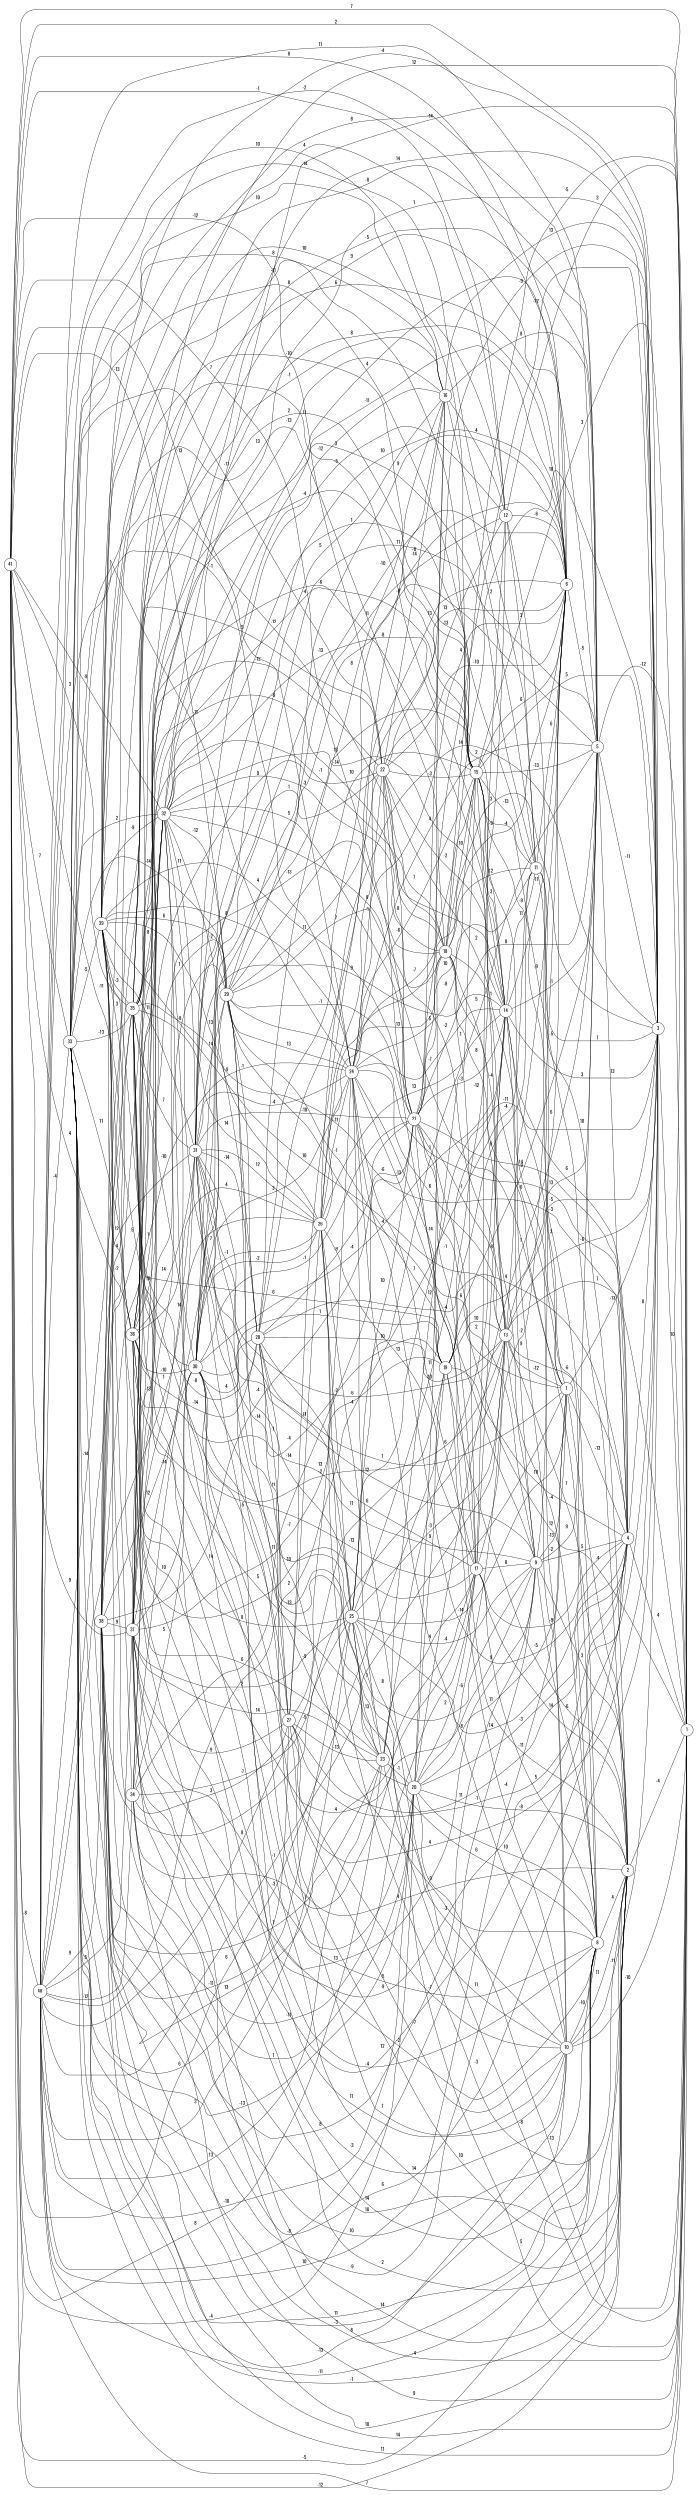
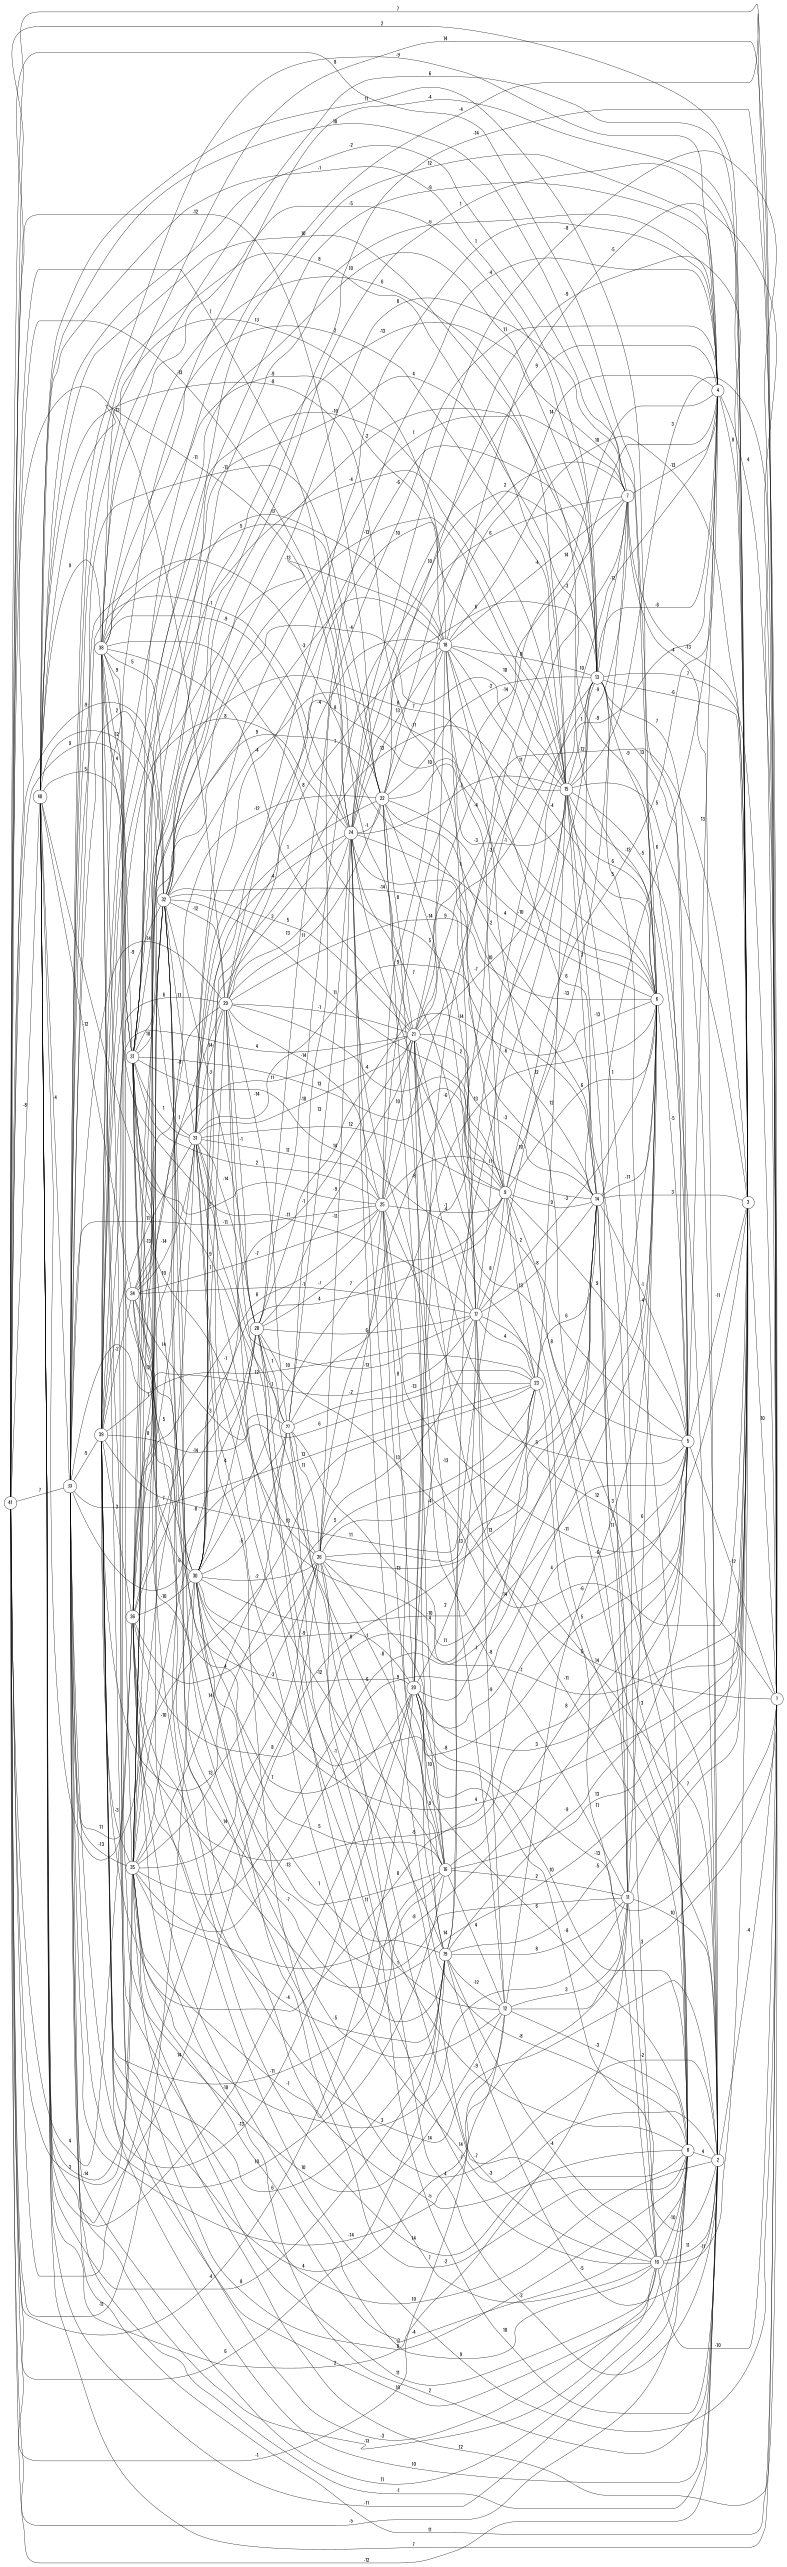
edge "14" -- "30": now "18" -- "30"
node "19": label "19" -> "79"
edge "24" -- "10": now "24" -- "8"
edge "25" -- "23": now "9" -- "23"
